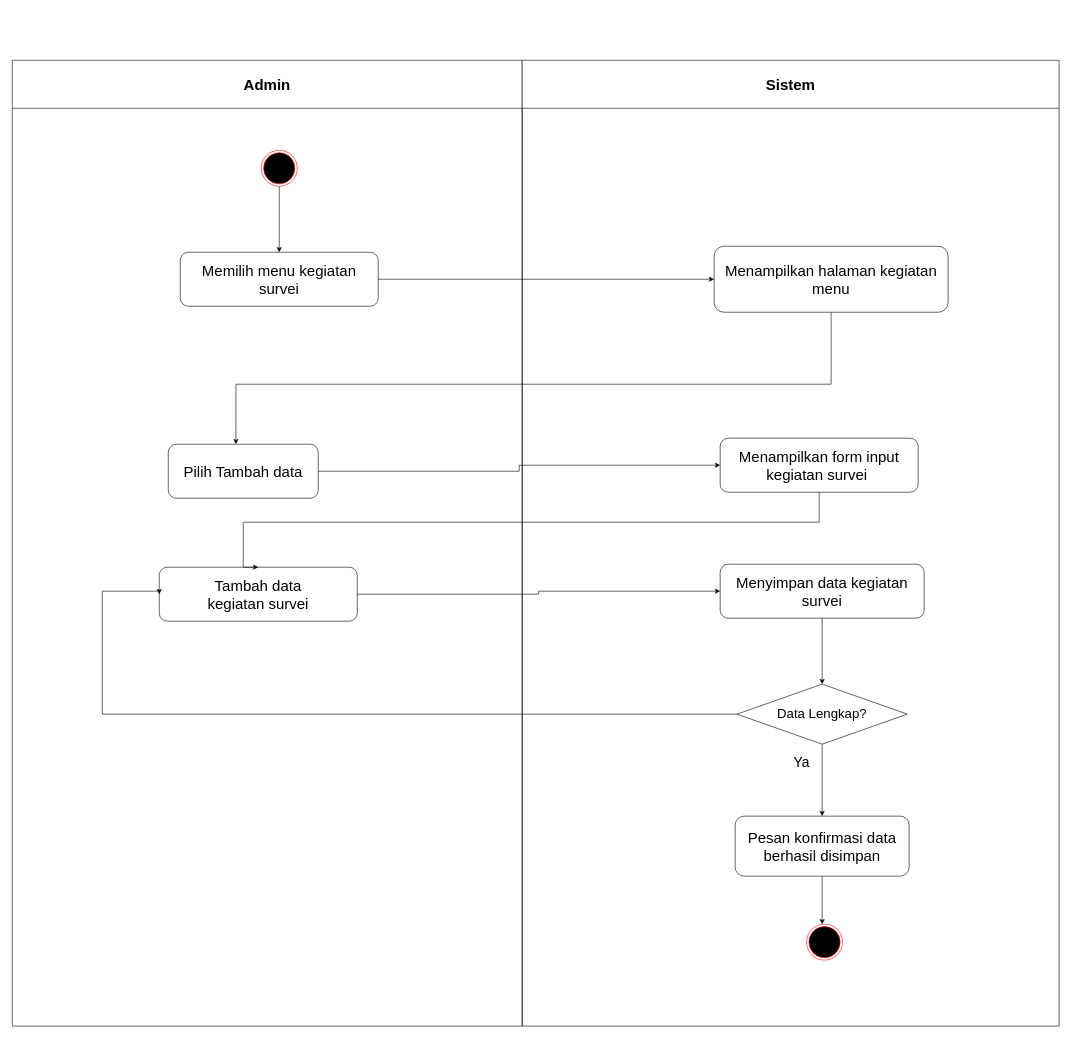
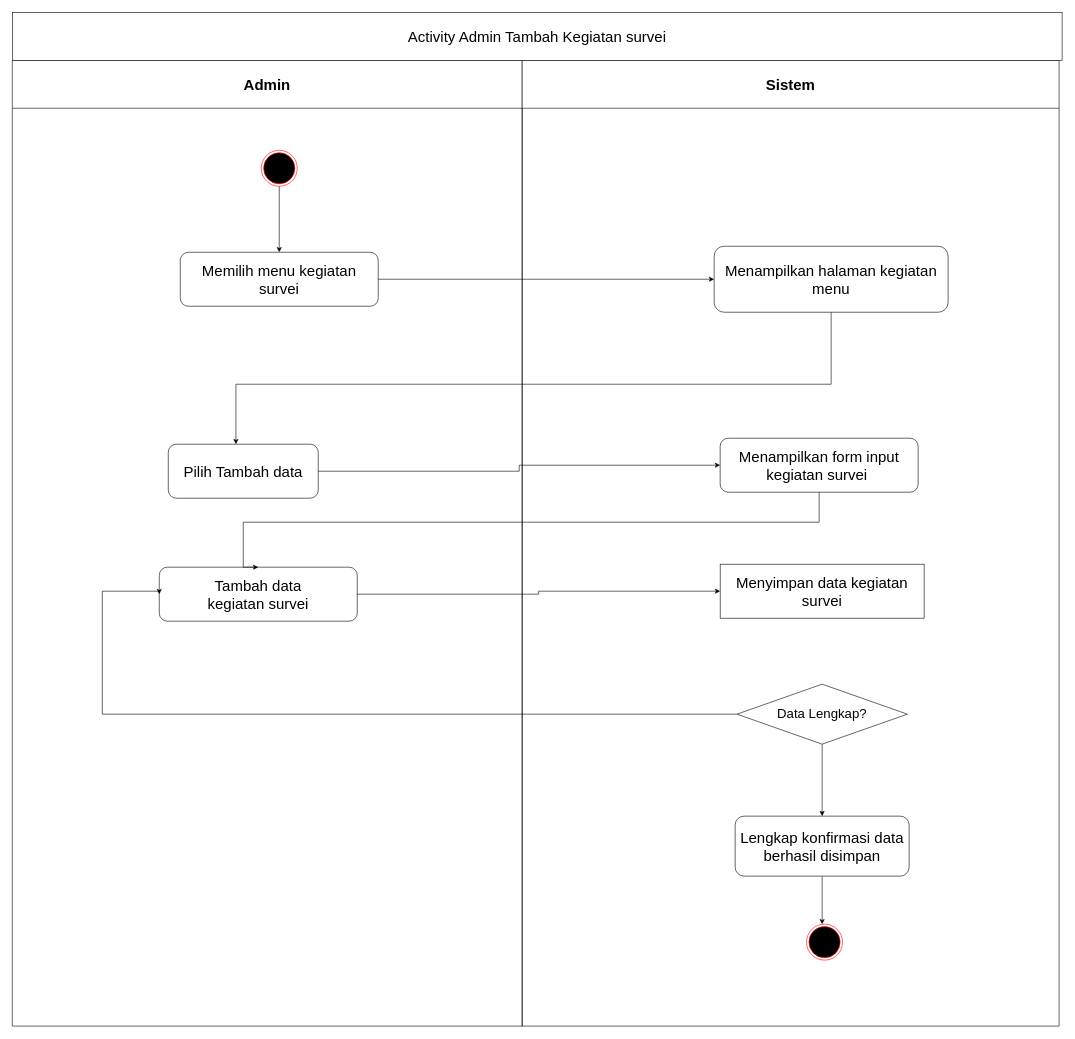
node "Activity Admin Tambah Kegiatan survei": added
node "Menyimpan data kegiatan survei": shape rounded rectangle -> rectangle
edge "Menyimpan data kegiatan survei" -> "Data Lengkap?": removed
node "Ya": removed
node "Pesan konfirmasi data berhasil disimpan": label "Pesan konfirmasi data berhasil disimpan" -> "Lengkap konfirmasi data berhasil disimpan"
